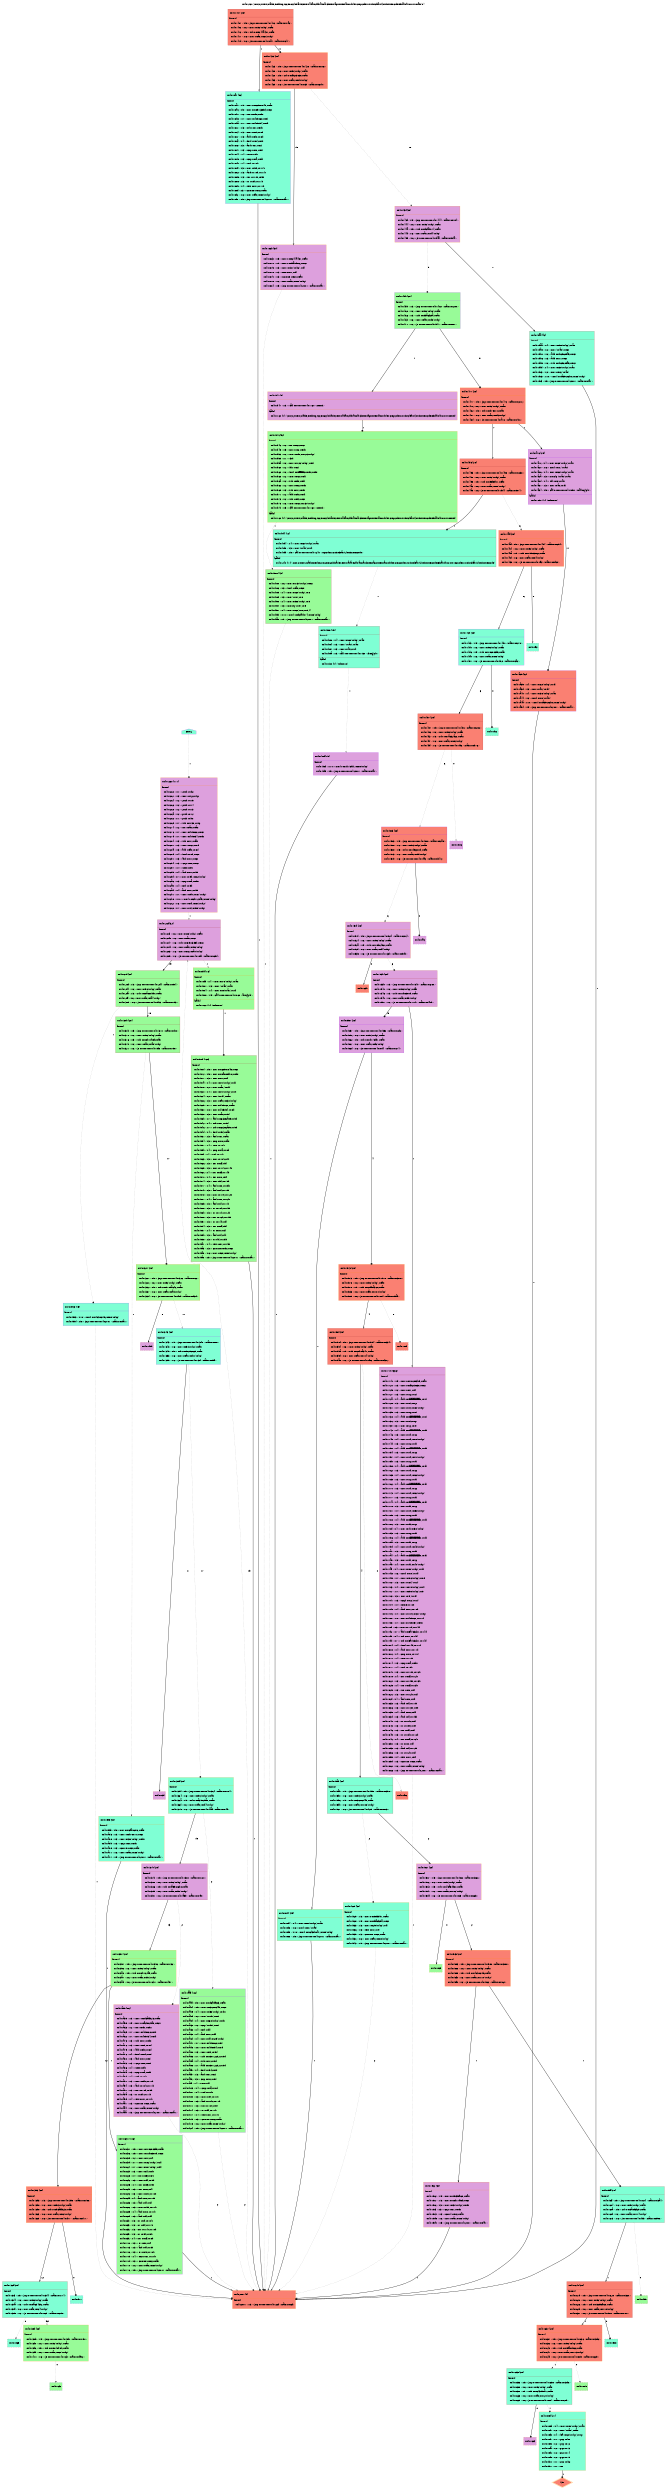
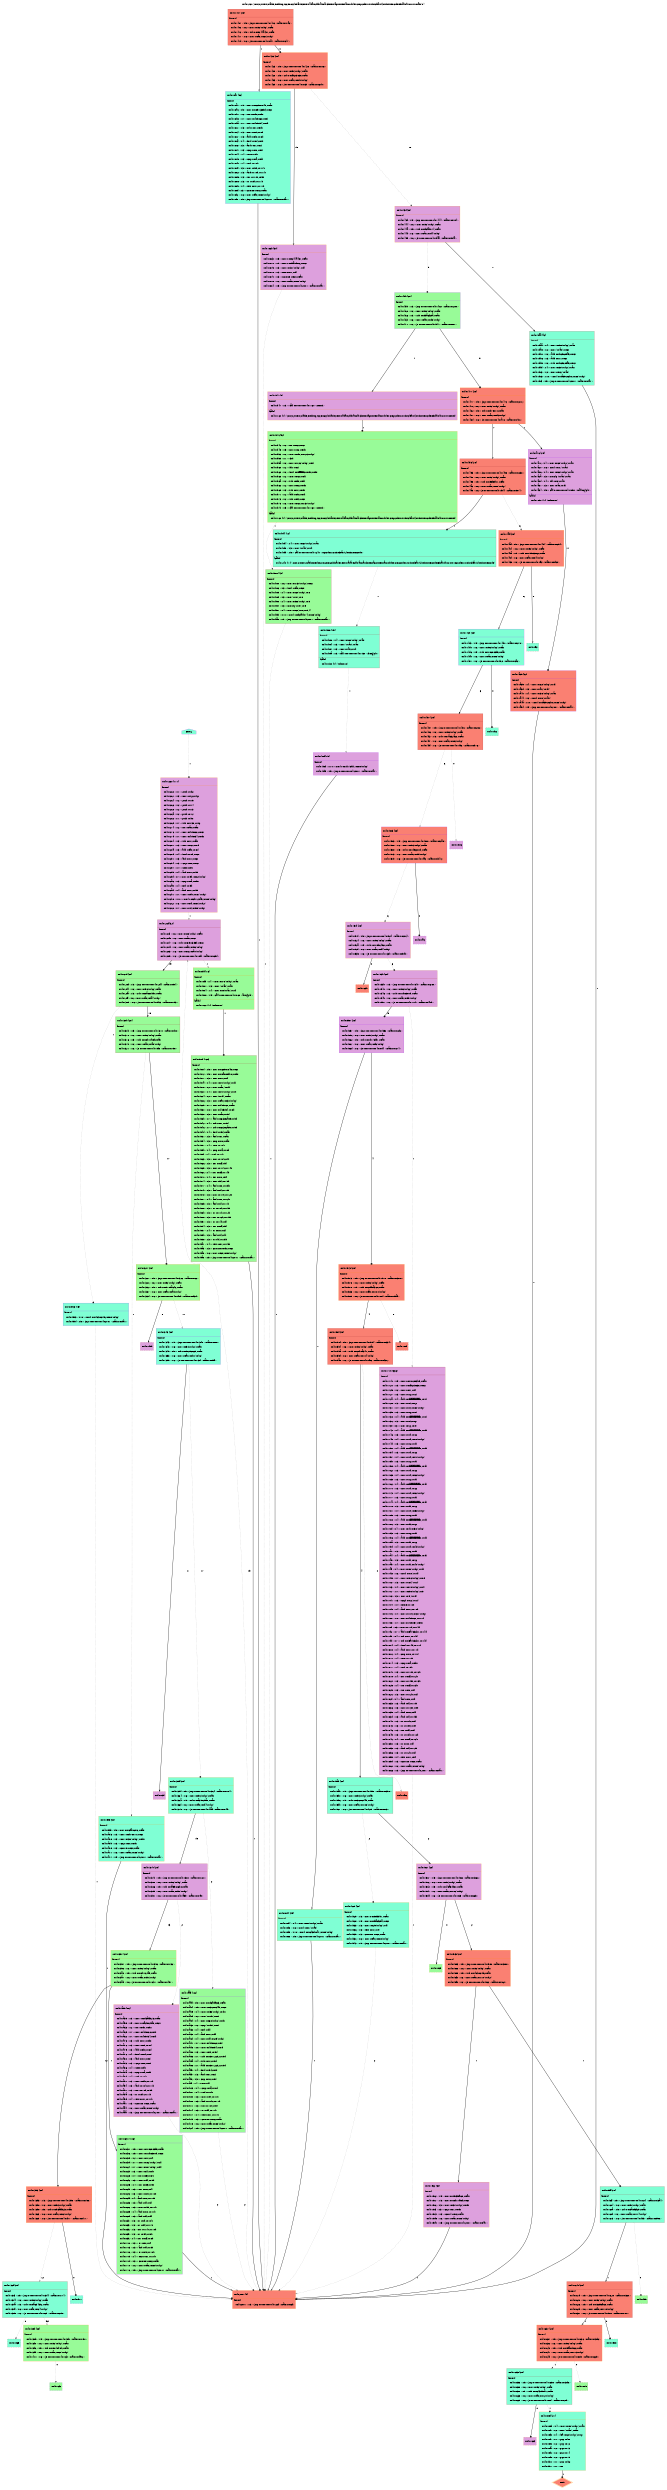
edge "0x40153b [28]" -> "0x40171b [336]": style bold -> dotted
edge "0x4013b3 [28]" -> "0x4013cf [28]": style bold -> dotted
node "Slot": label "Slot" -> "Exit"
